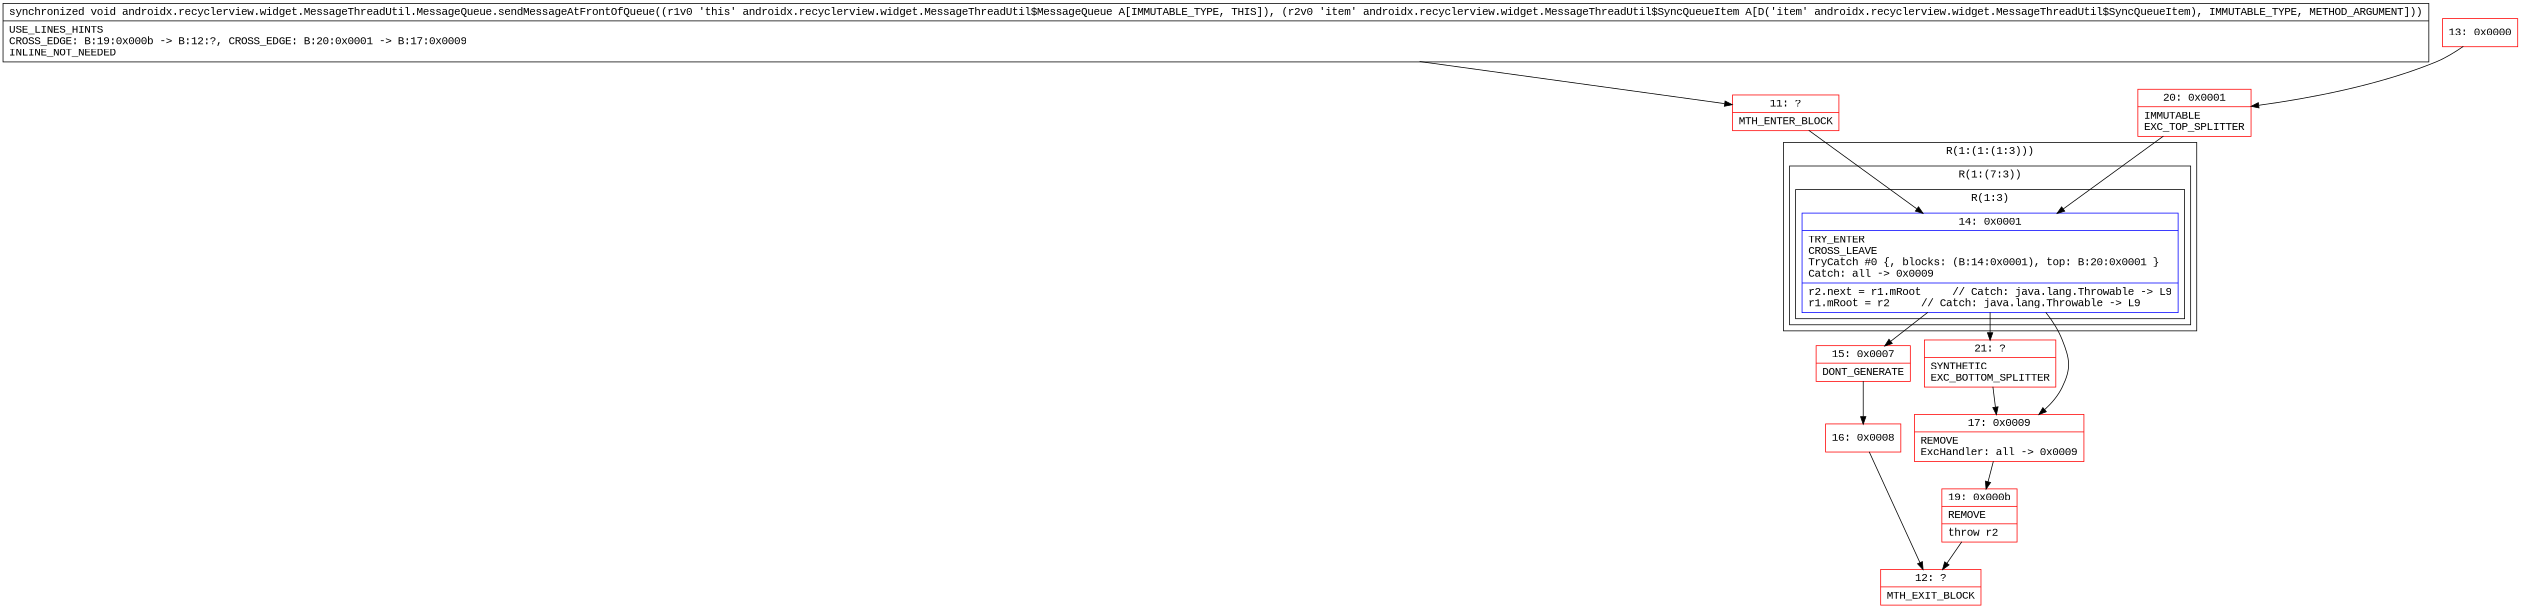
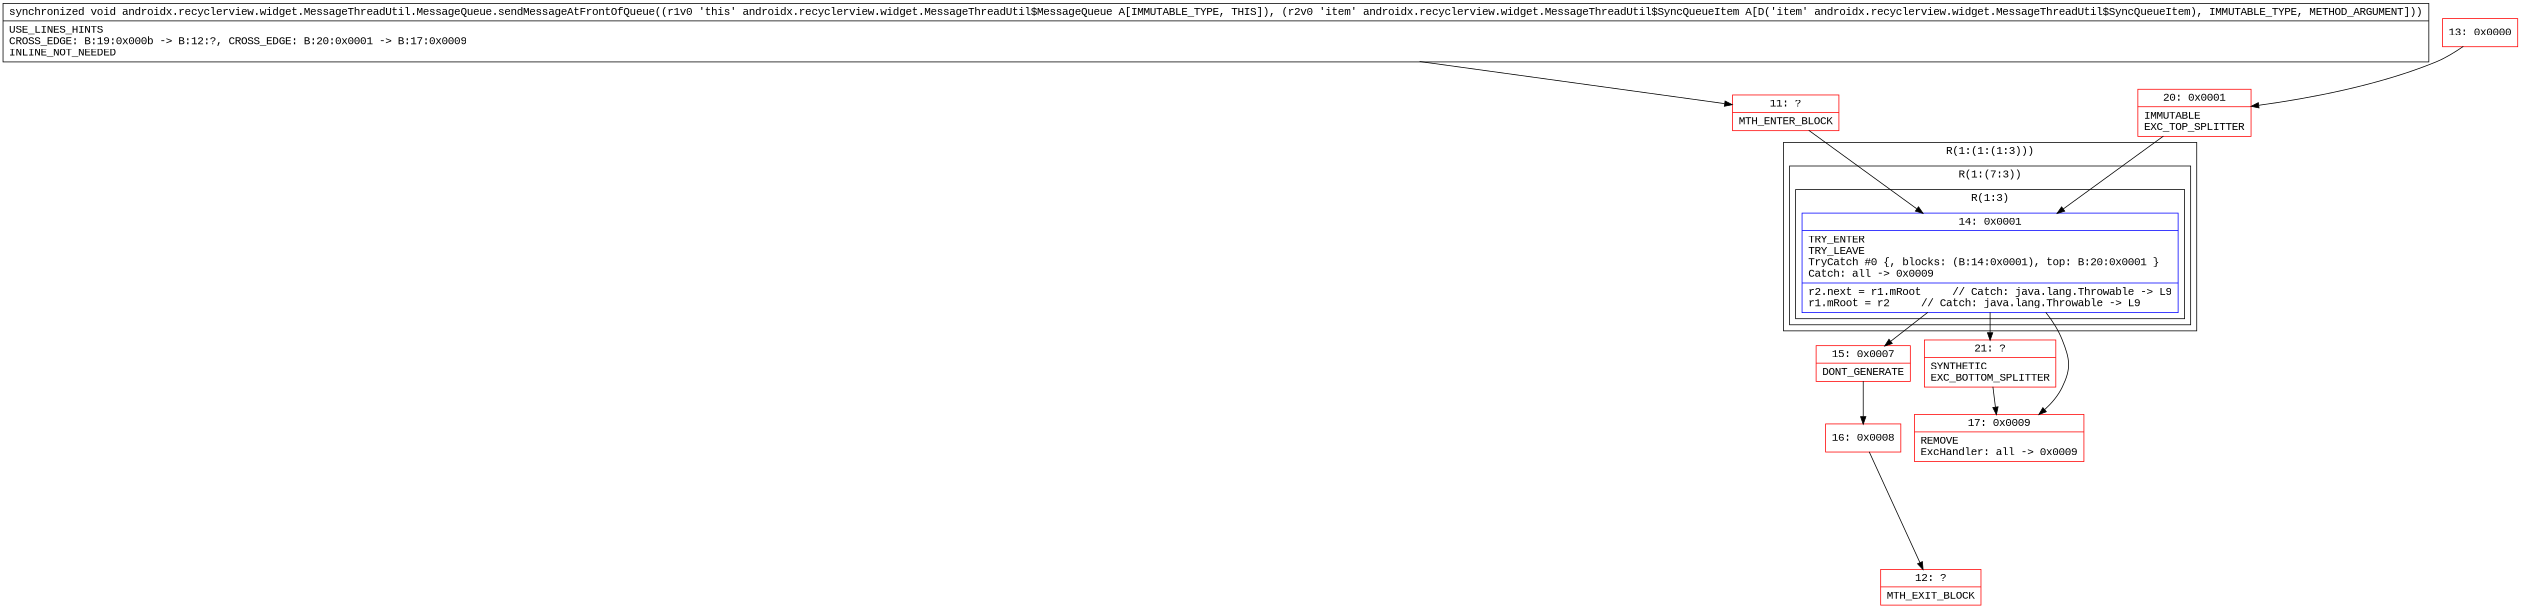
node "14: 0x0001": text "CROSS_LEAVE" -> "TRY_LEAVE"
node "19: 0x000b": removed
